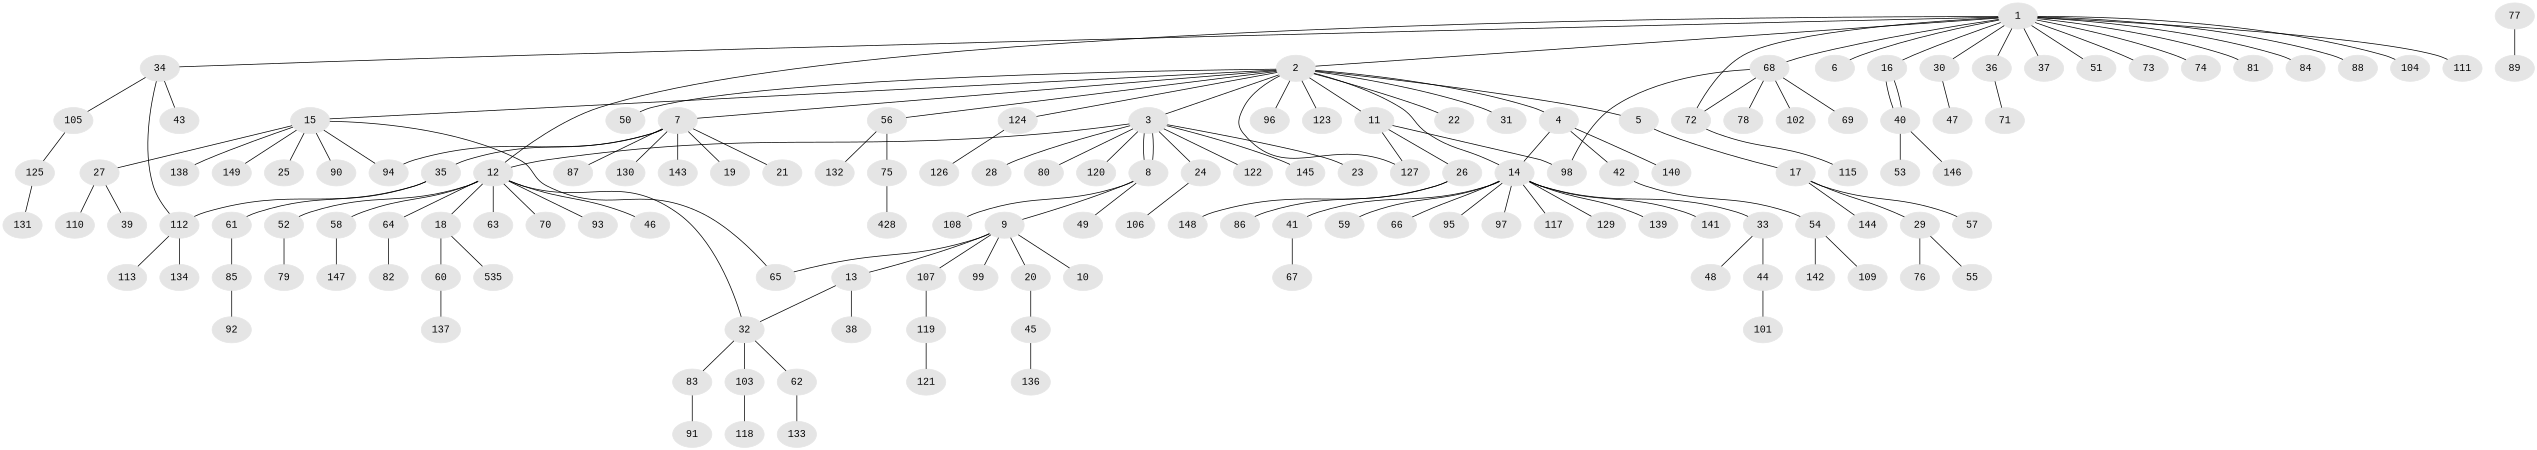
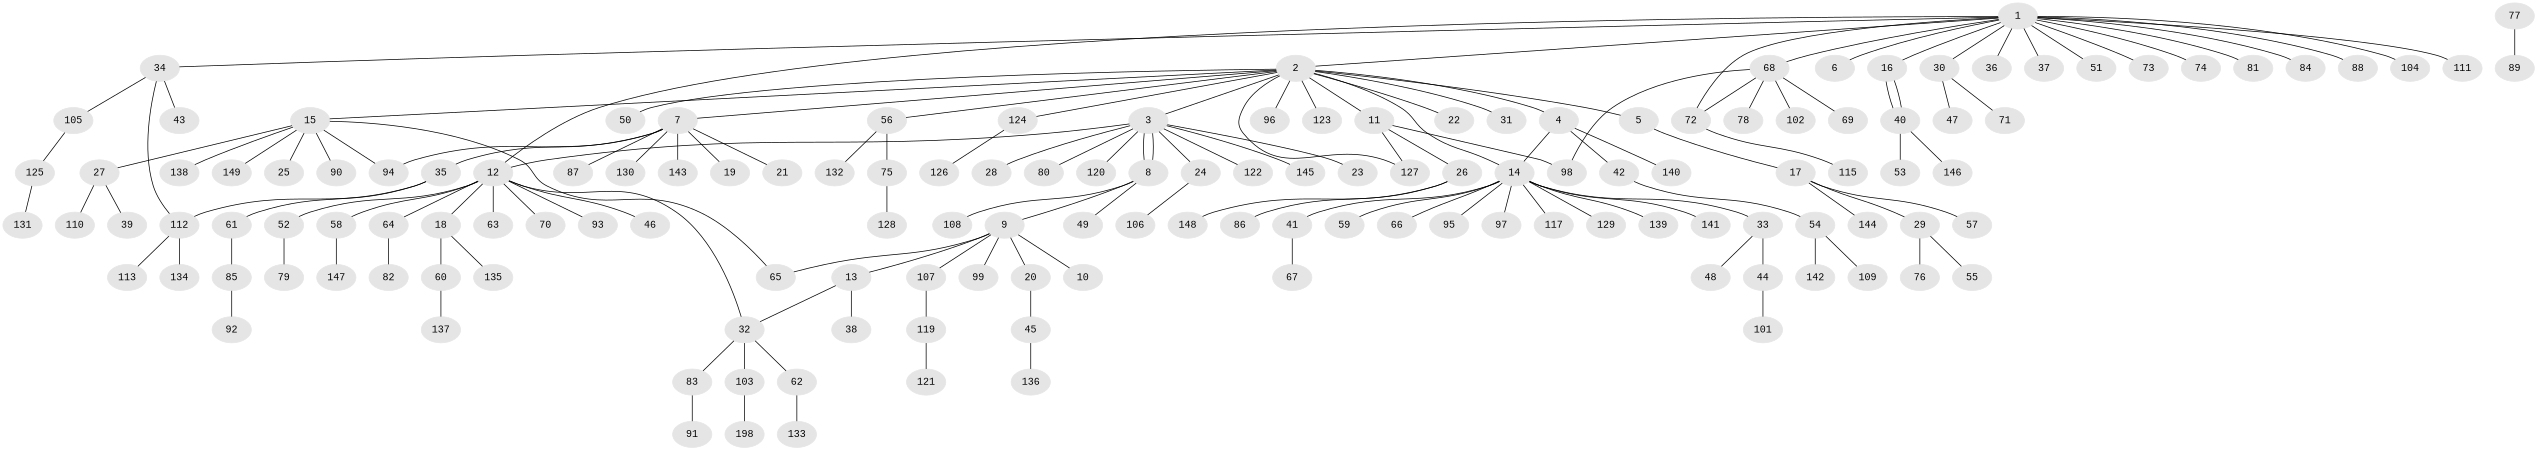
edge "36" -- "71": now "30" -- "71"
node "428": label "428" -> "128"
node "535": label "535" -> "135"
node "118": label "118" -> "198"
